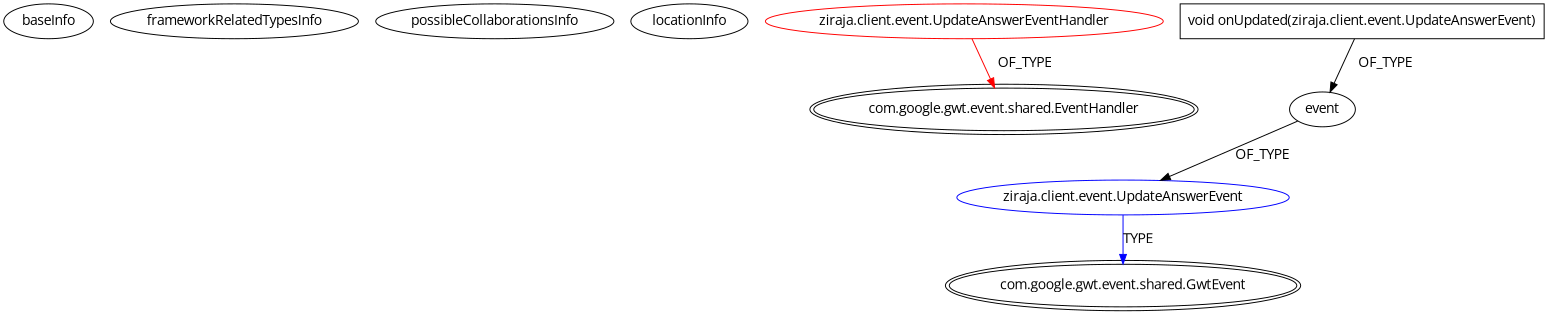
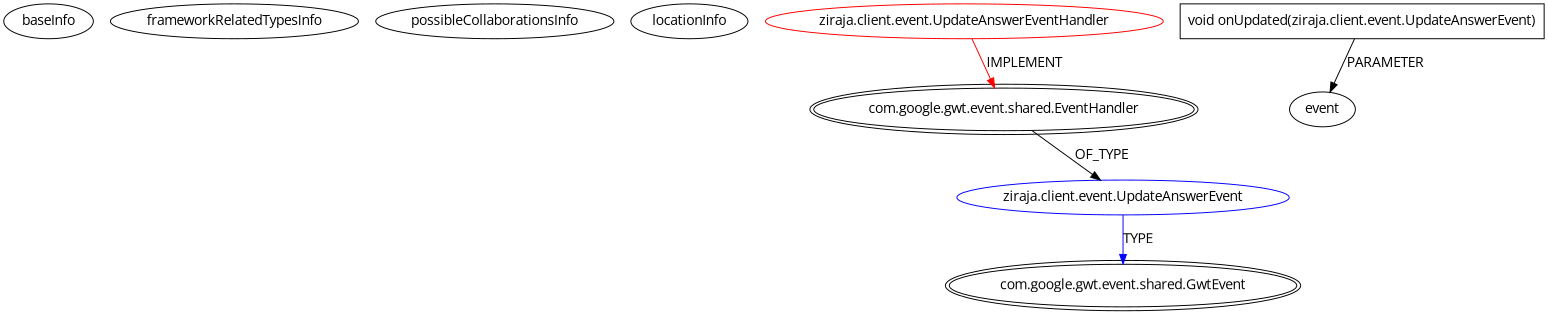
edge "ziraja.client.event.UpdateAnswerEventHandler" -> "com.google.gwt.event.shared.EventHandler": label "OF_TYPE" -> "IMPLEMENT"
edge "void onUpdated(ziraja.client.event.UpdateAnswerEvent)" -> "event": label "OF_TYPE" -> "PARAMETER"
edge "event" -> "ziraja.client.event.UpdateAnswerEvent": now "com.google.gwt.event.shared.EventHandler" -> "ziraja.client.event.UpdateAnswerEvent"
